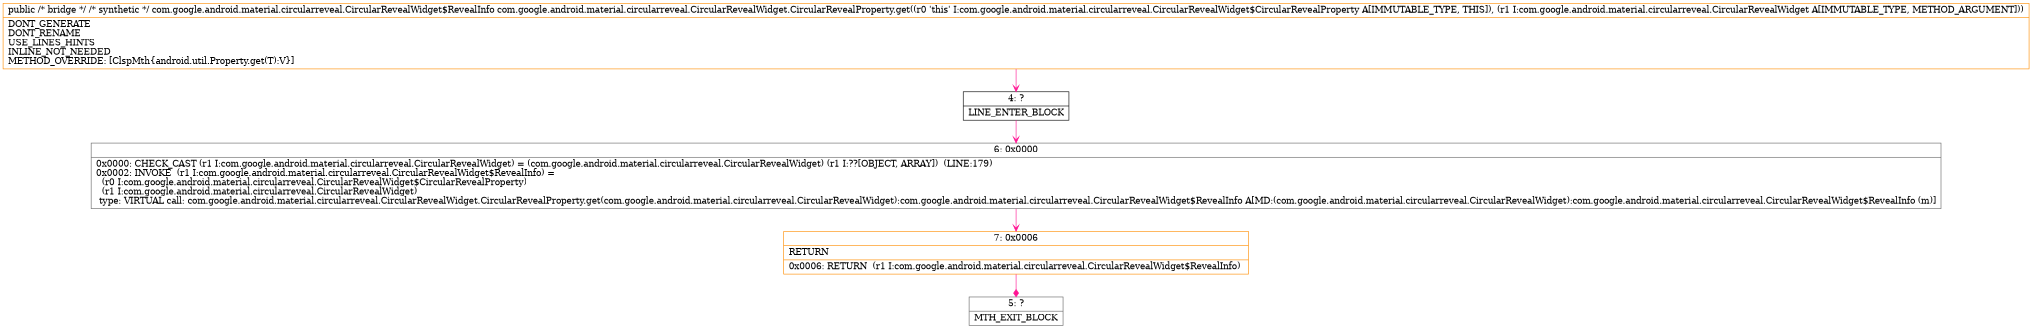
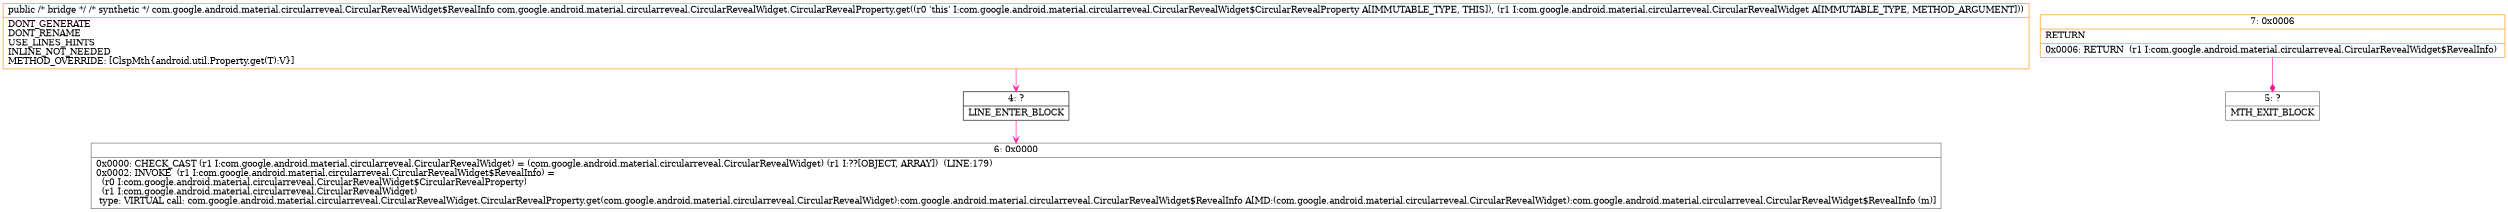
edge "6: 0x0000" -> "7: 0x0006": removed
